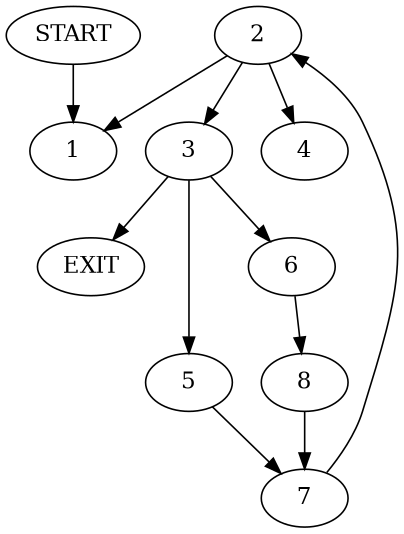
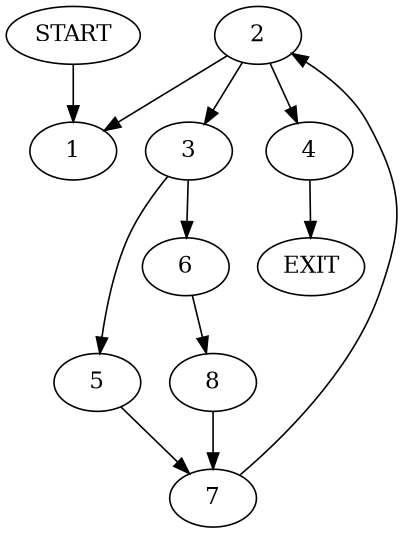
edge "3" -> "EXIT": now "4" -> "EXIT"
